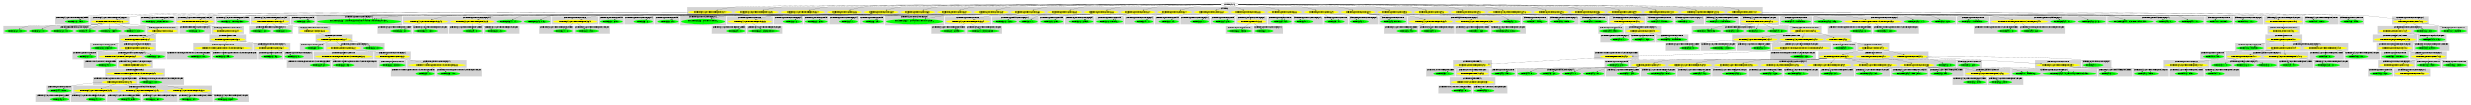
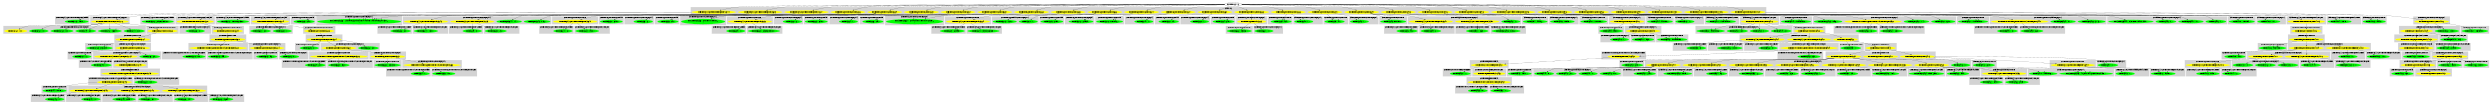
node "NT_INT_3996< 1 >": added
node "NT_INT_3782< 100 >": fillcolor green -> yellow
